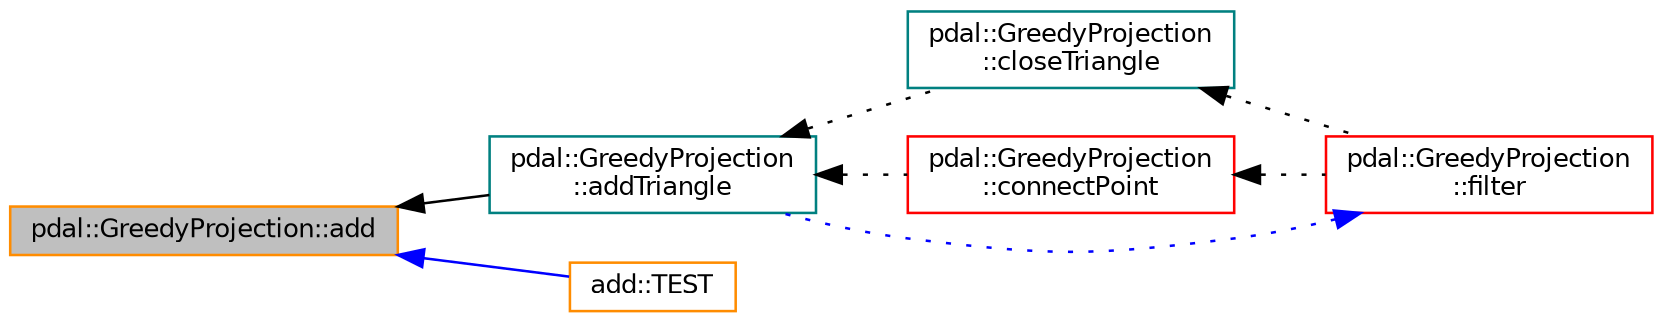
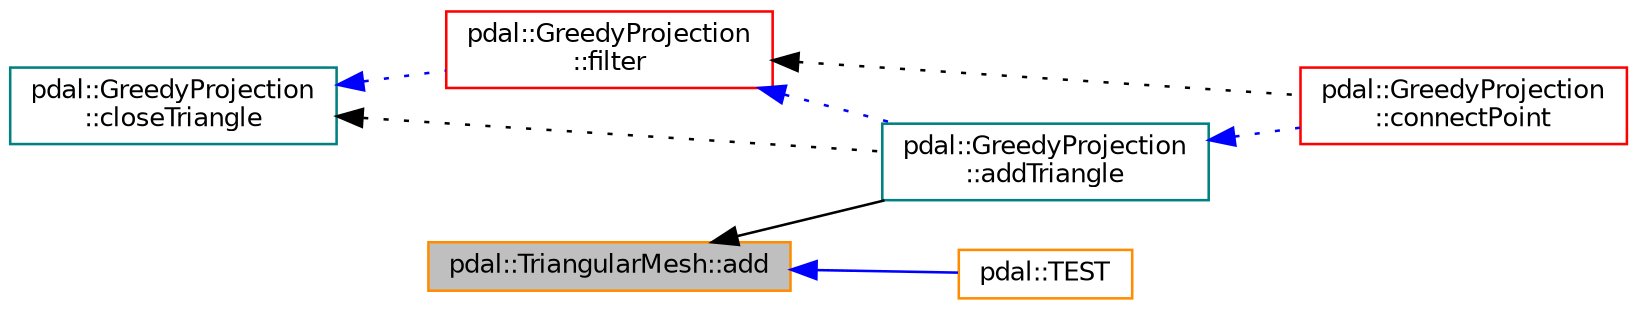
edge "pdal::GreedyProjection ::closeTriangle" -> "pdal::GreedyProjection ::addTriangle": reversed
edge "pdal::GreedyProjection ::filter" -> "pdal::GreedyProjection ::closeTriangle": color black -> blue
edge "pdal::GreedyProjection ::connectPoint" -> "pdal::GreedyProjection ::addTriangle": color black -> blue
edge "pdal::GreedyProjection ::filter" -> "pdal::GreedyProjection ::connectPoint": reversed
node "pdal::GreedyProjection::add": label "pdal::GreedyProjection::add" -> "pdal::TriangularMesh::add"
node "add::TEST": label "add::TEST" -> "pdal::TEST"
